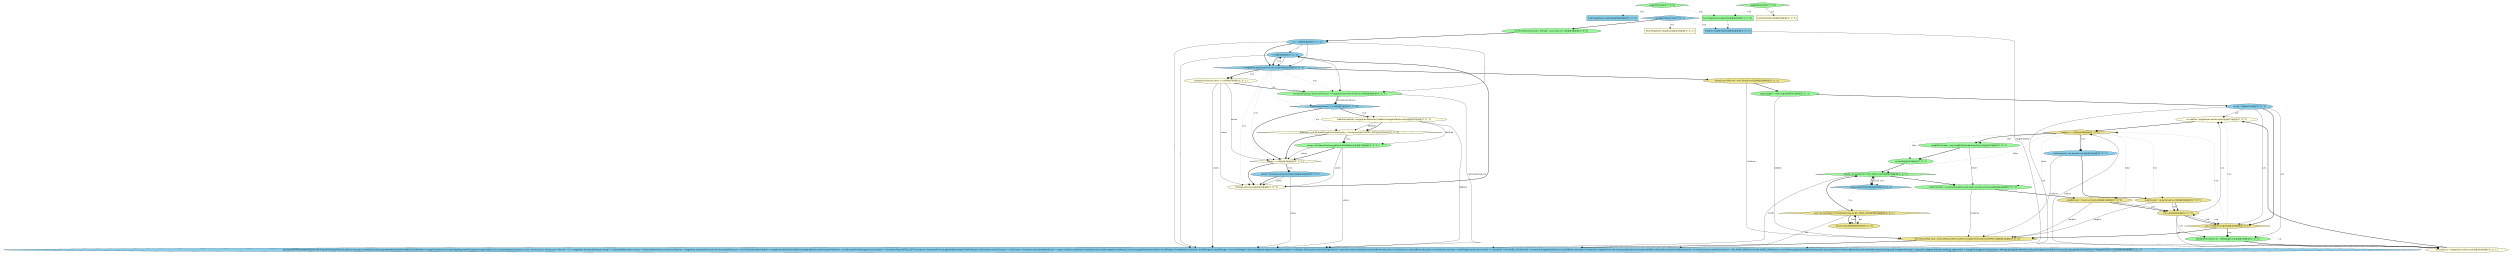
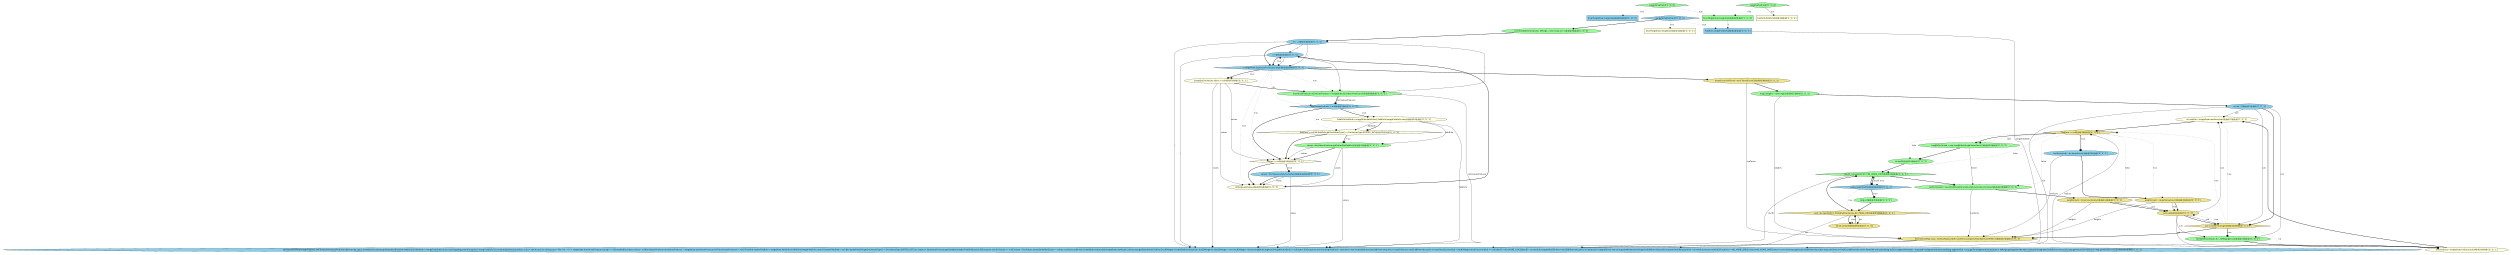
node "long ord@@@37@@@['0', '0', '1']": added
